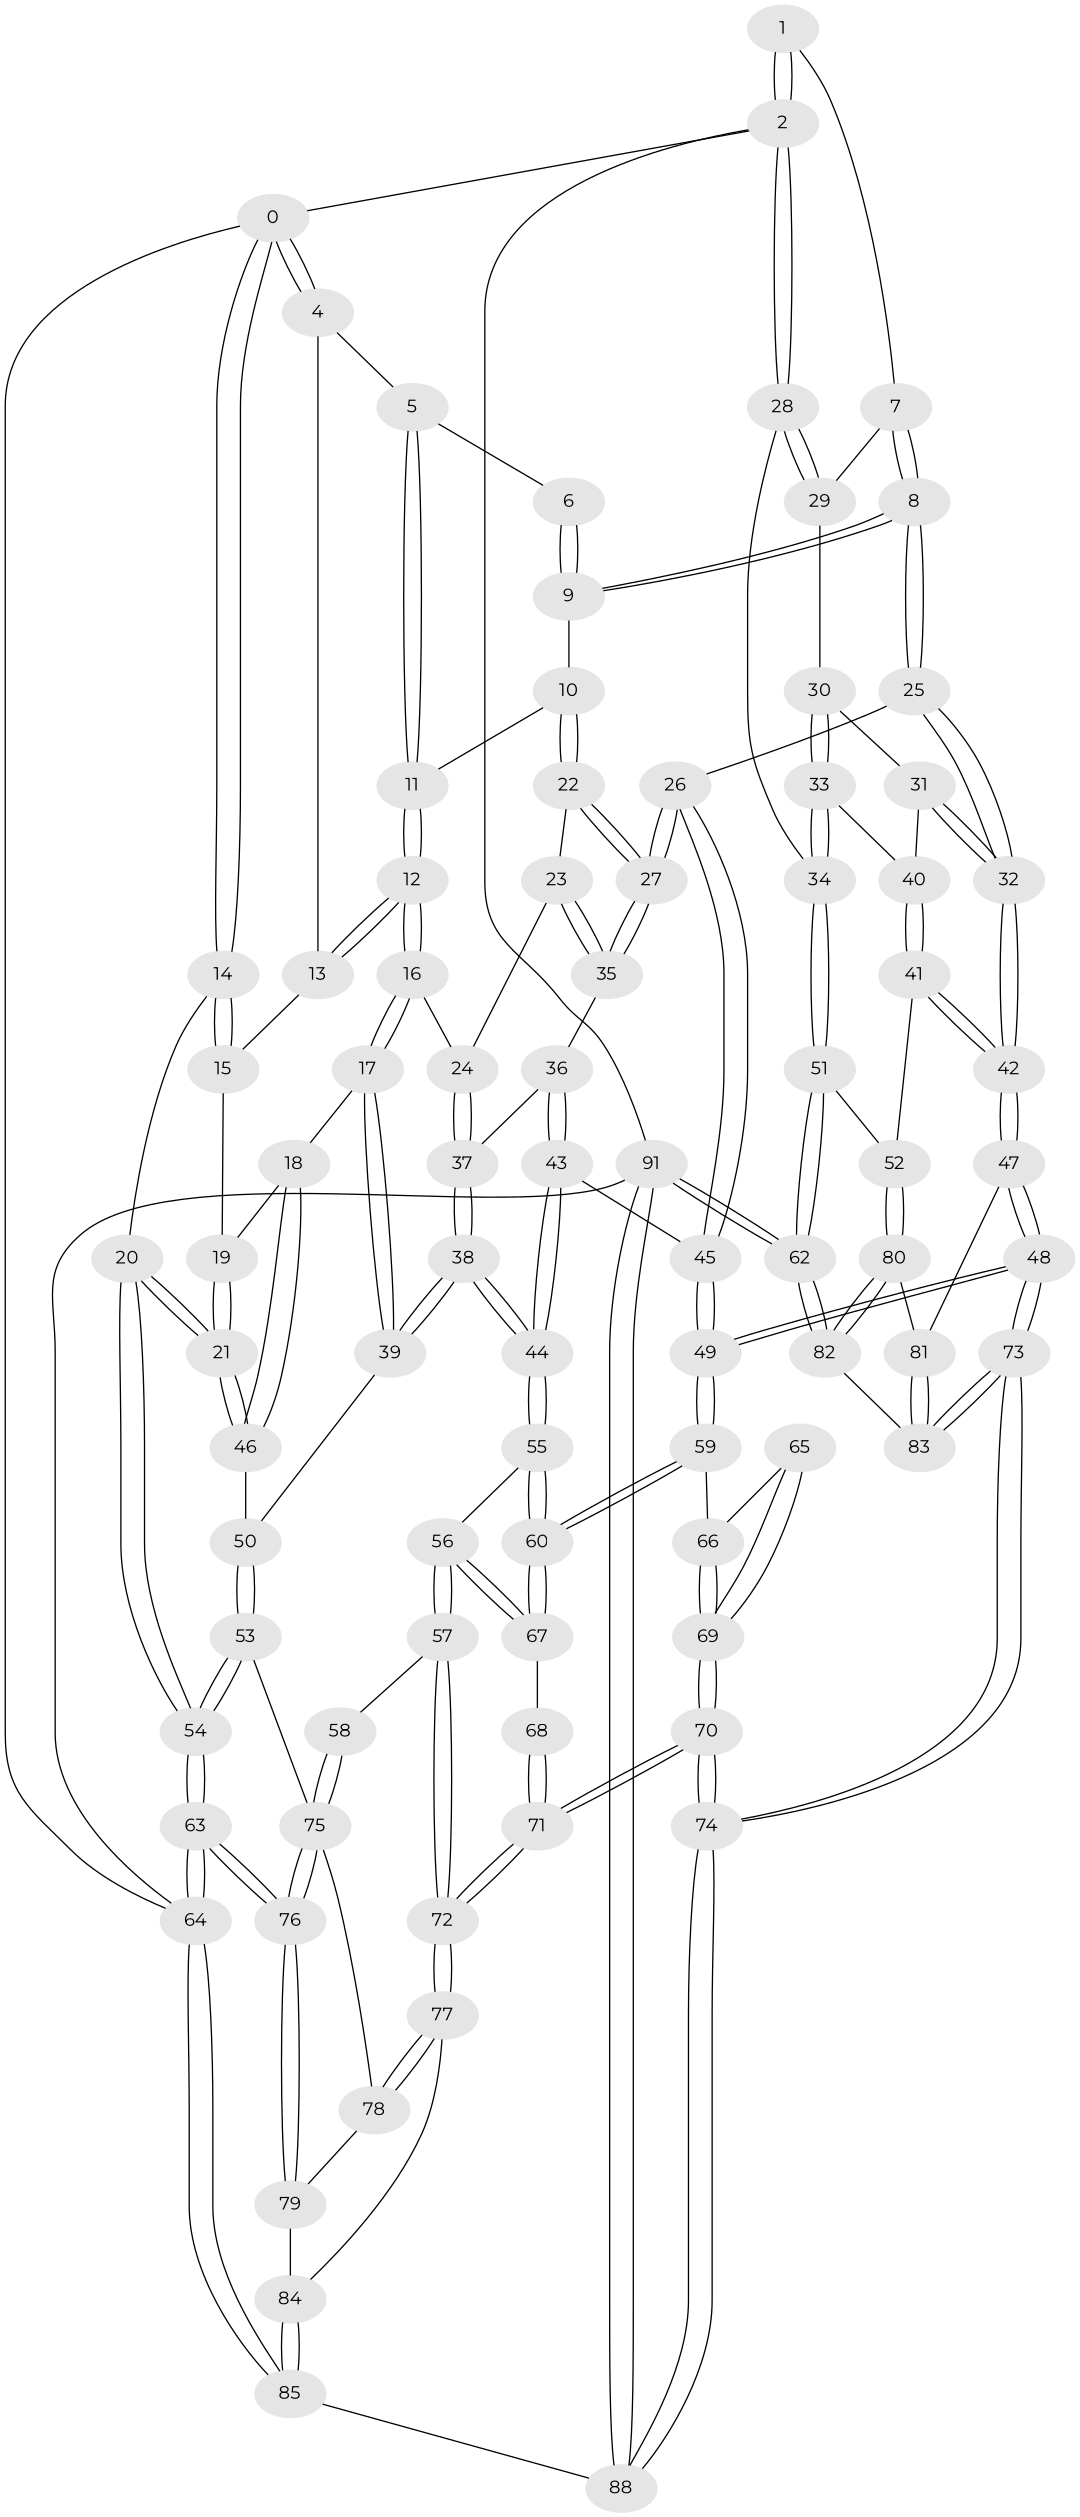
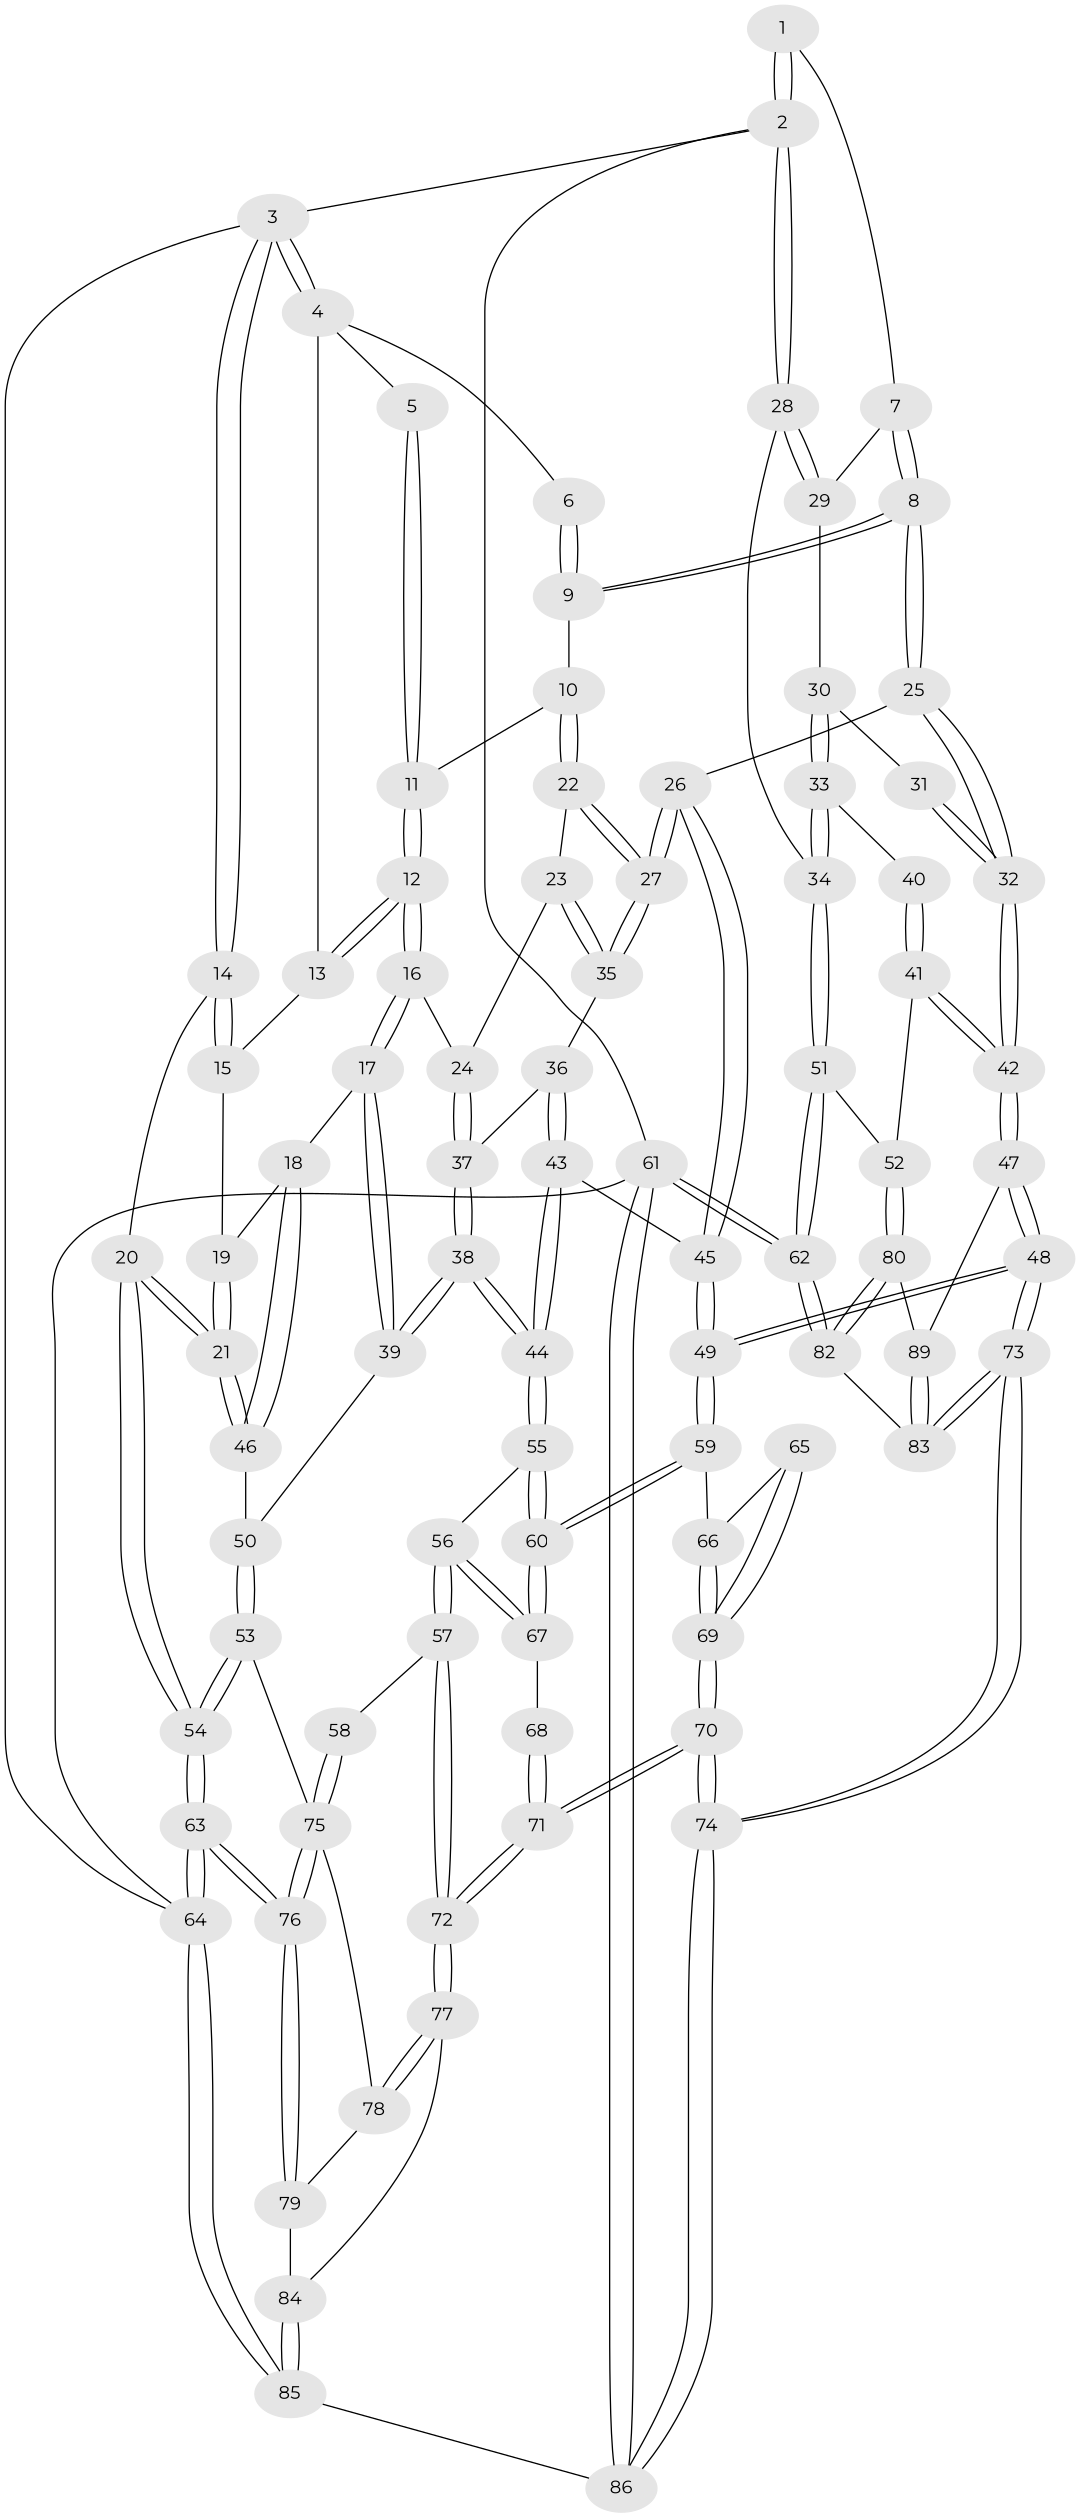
node "0": label "0" -> "3"
edge "5" -- "6": now "4" -- "6"
edge "31" -- "40": removed
node "91": label "91" -> "61"
node "81": label "81" -> "89"
node "88": label "88" -> "86"
